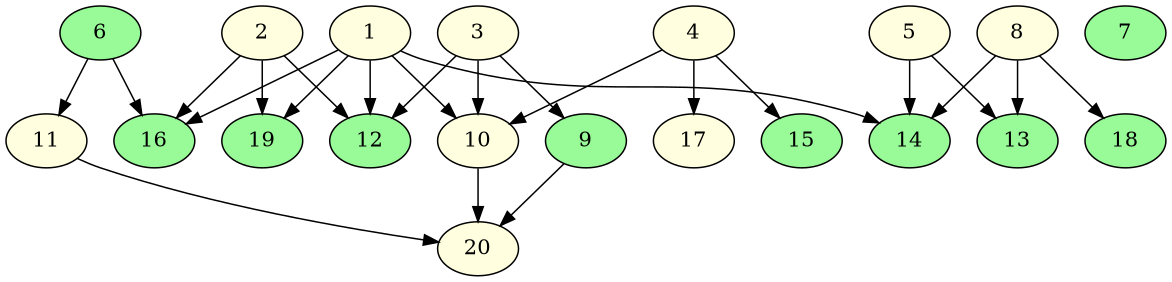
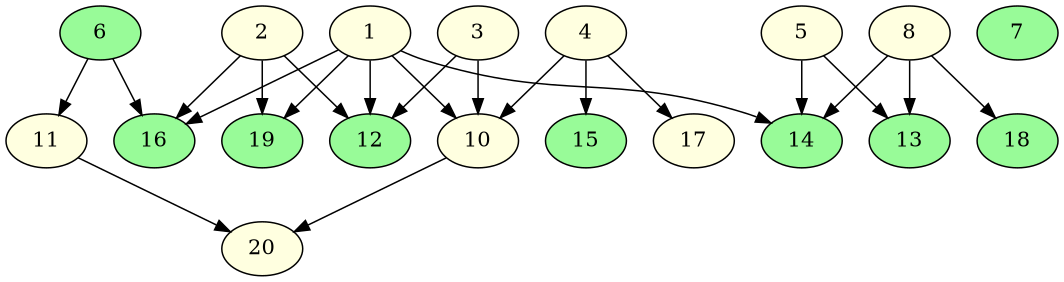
node "9": removed
